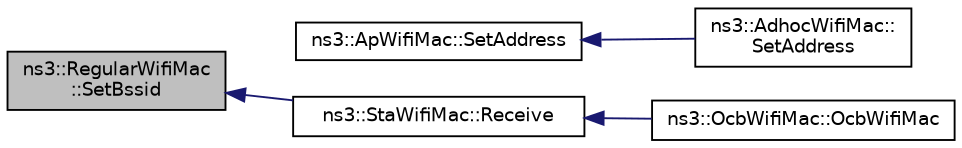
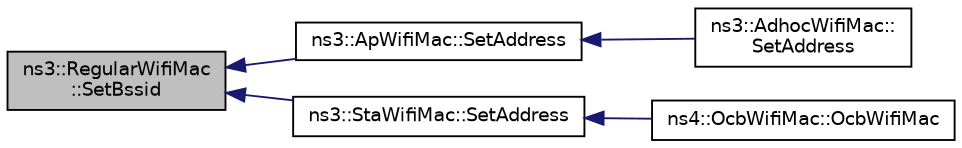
edge "ns3::ApWifiMac::SetAddress" -> "ns3::RegularWifiMac ::SetBssid": added
node "ns3::StaWifiMac::Receive": label "ns3::StaWifiMac::Receive" -> "ns3::StaWifiMac::SetAddress"
node "ns3::OcbWifiMac::OcbWifiMac": label "ns3::OcbWifiMac::OcbWifiMac" -> "ns4::OcbWifiMac::OcbWifiMac"
